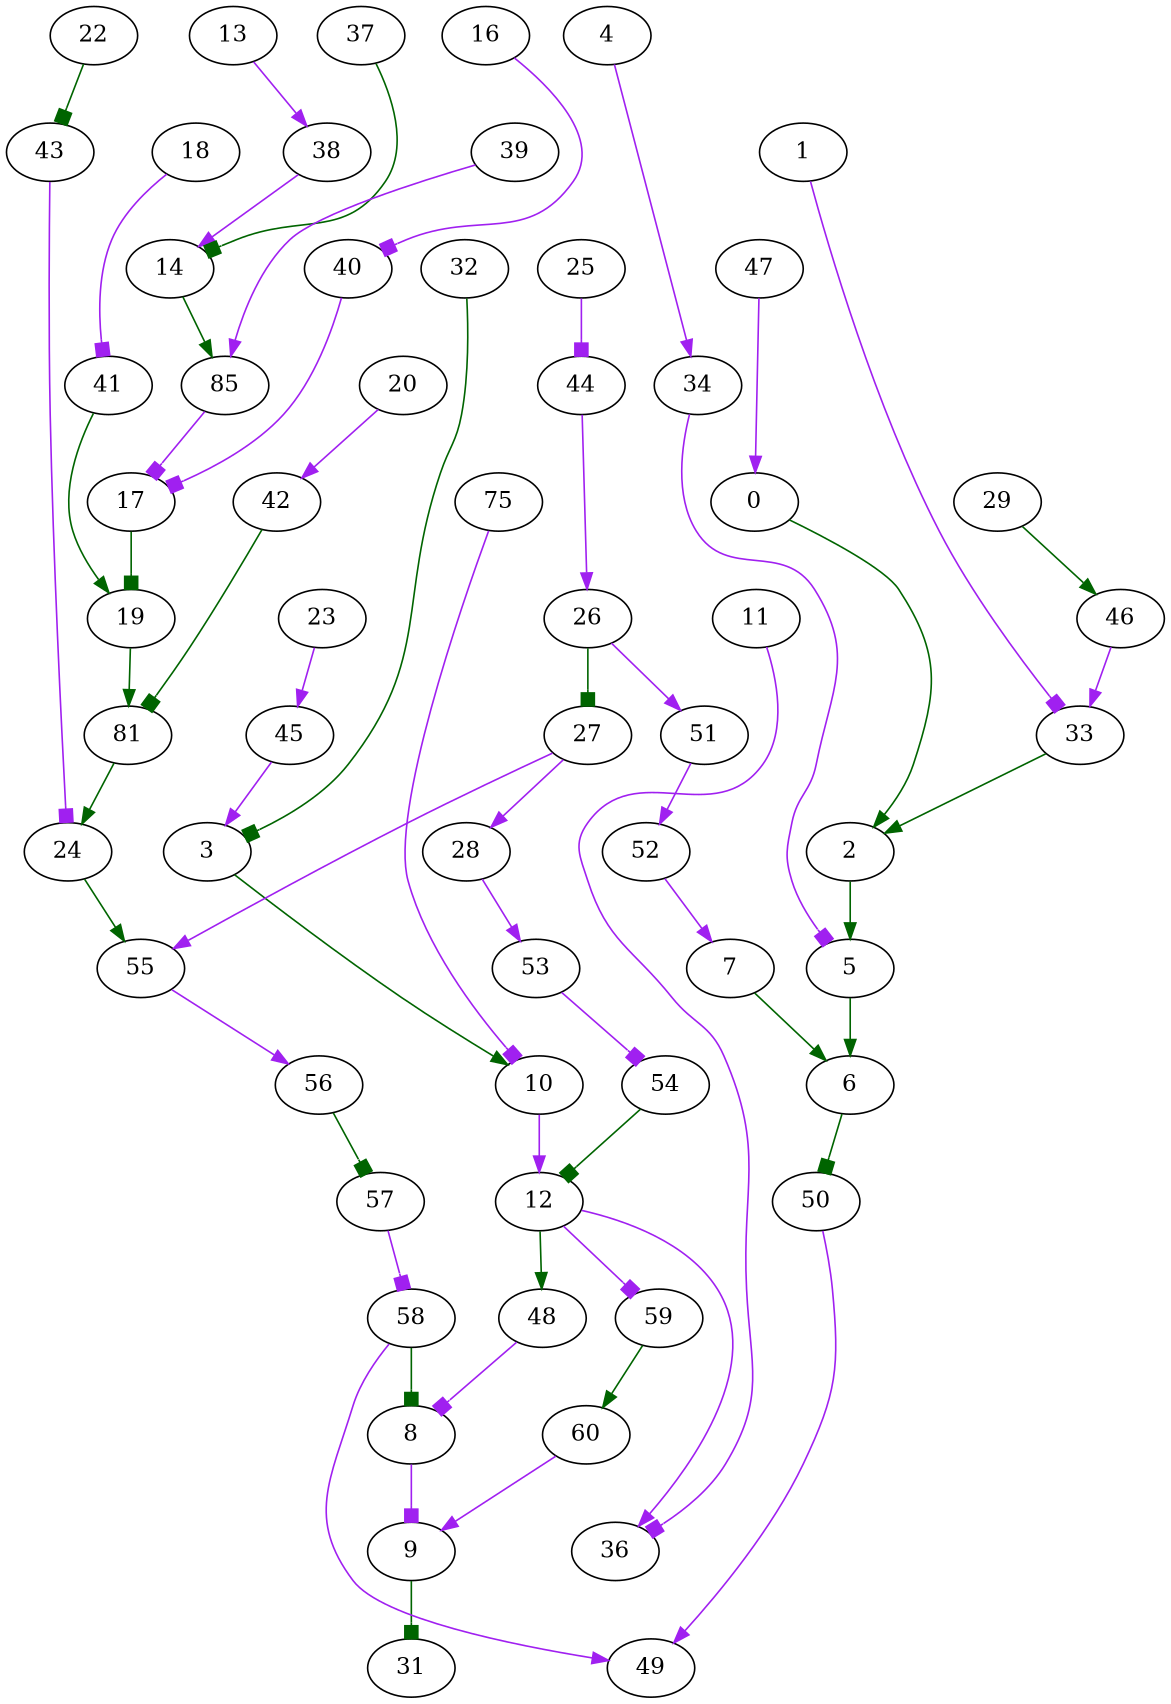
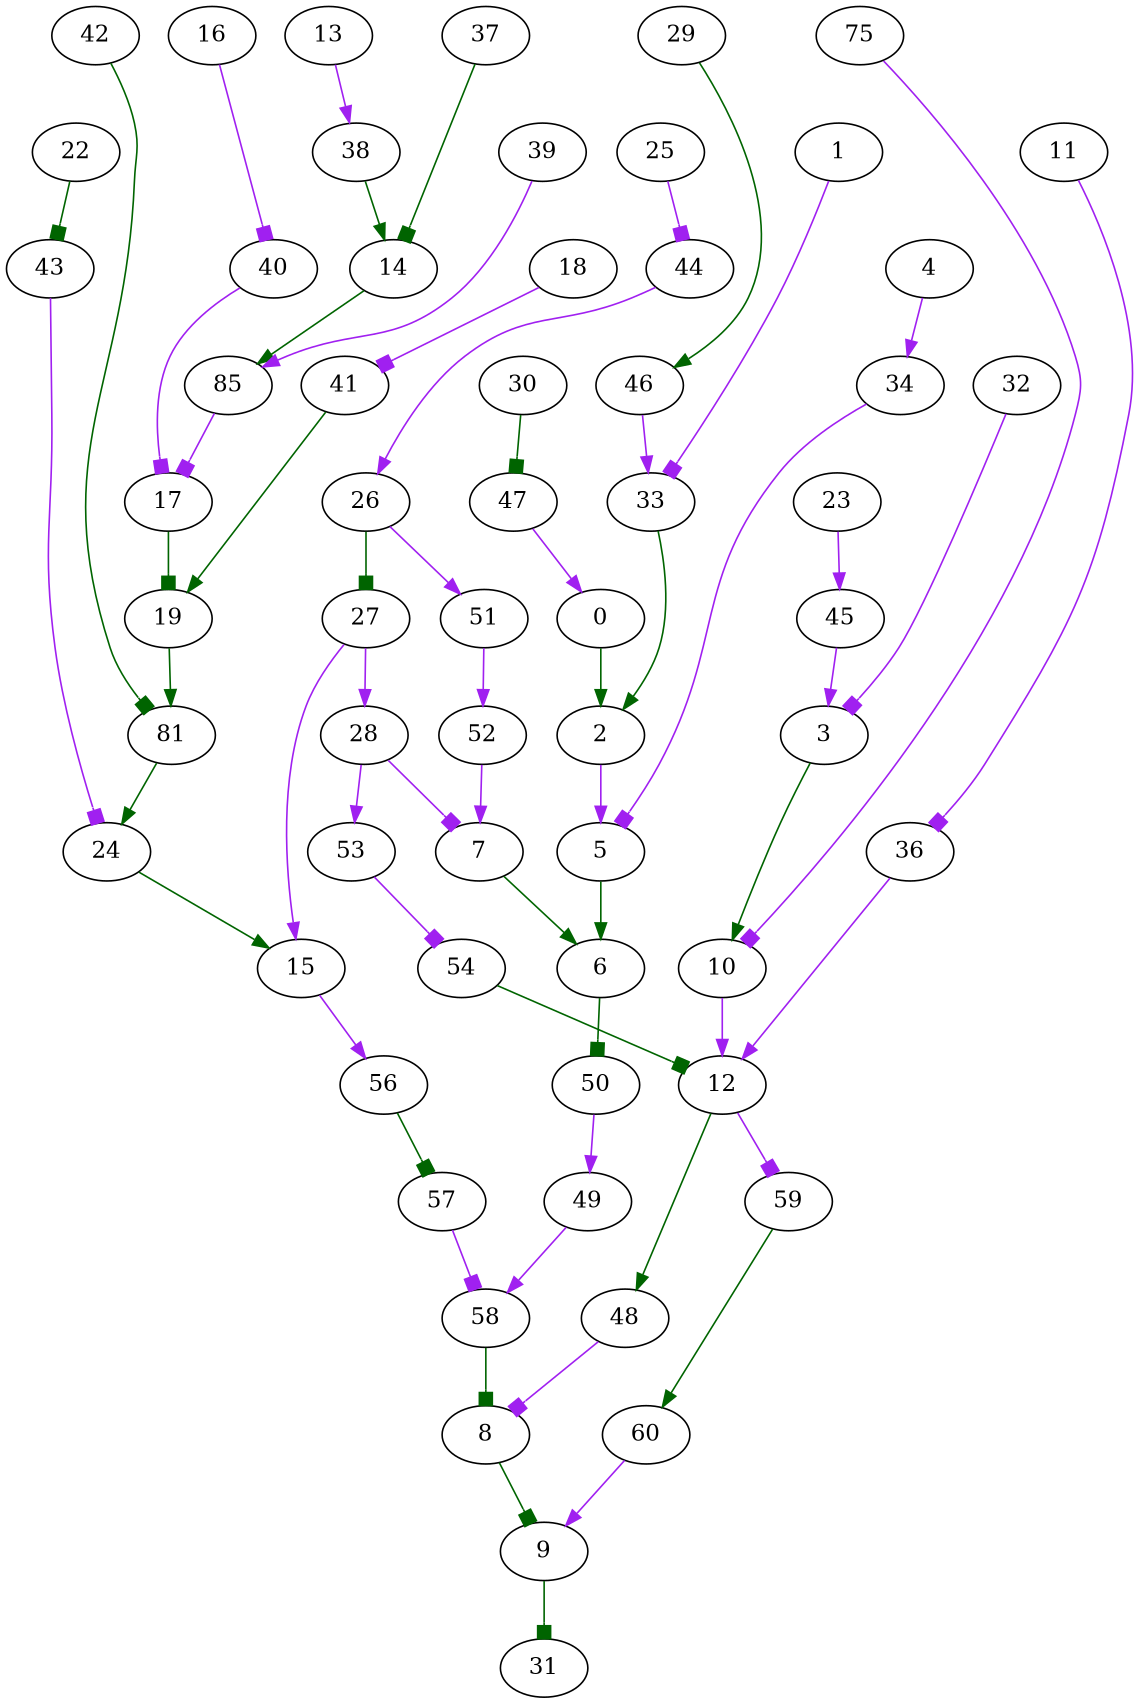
edge "38" -> "14": color purple -> darkgreen
node "20": removed
node "30": added
edge "32" -> "3": color darkgreen -> purple
edge "28" -> "7": added
edge "2" -> "5": color darkgreen -> purple
node "55": label "55" -> "15"
edge "12" -> "36": reversed
edge "8" -> "9": color purple -> darkgreen
edge "58" -> "49": reversed
